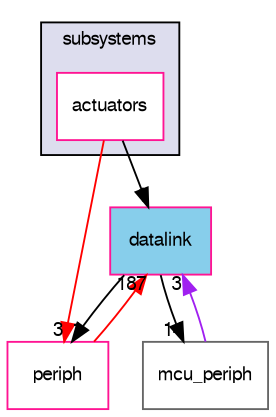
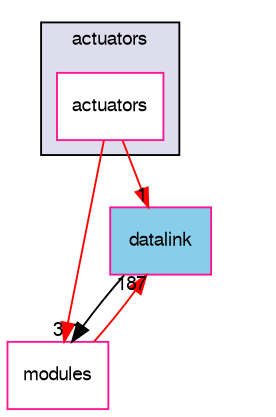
cluster "subsystems": label "subsystems" -> "actuators"
edge "actuators" -> "datalink": color black -> red
node "periph": label "periph" -> "modules"
node "mcu_periph": removed
